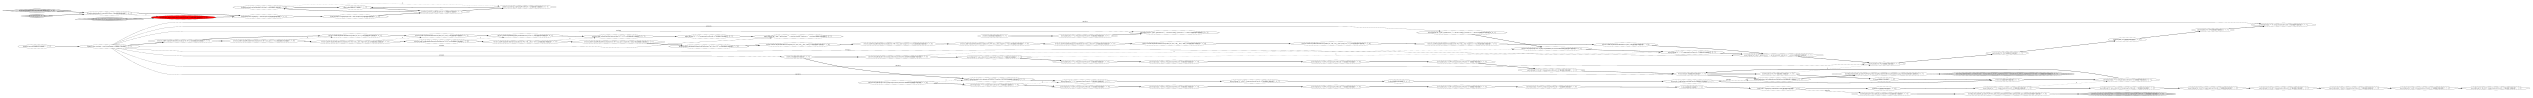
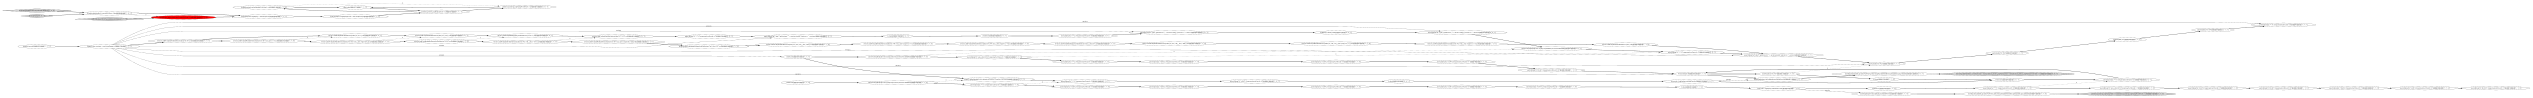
node "logReplay.release(1000)@@@31@@@['0', '0', '1']": added
node "h.close()@@@27@@@['0', '0', '1']": added
node "createCore()@@@53@@@['1', '1', '0']": added
